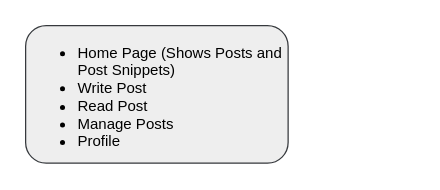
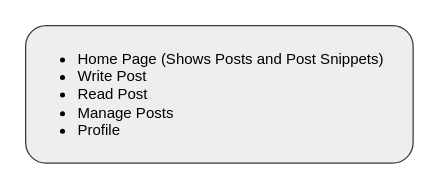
node "Home Page (Shows Posts and Post Snippets) Write Post Read Post Manage Posts Profile": size 263x138 -> 388x138
